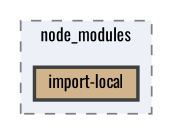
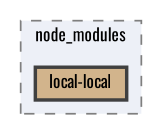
node "import-local": label "import-local" -> "local-local"
